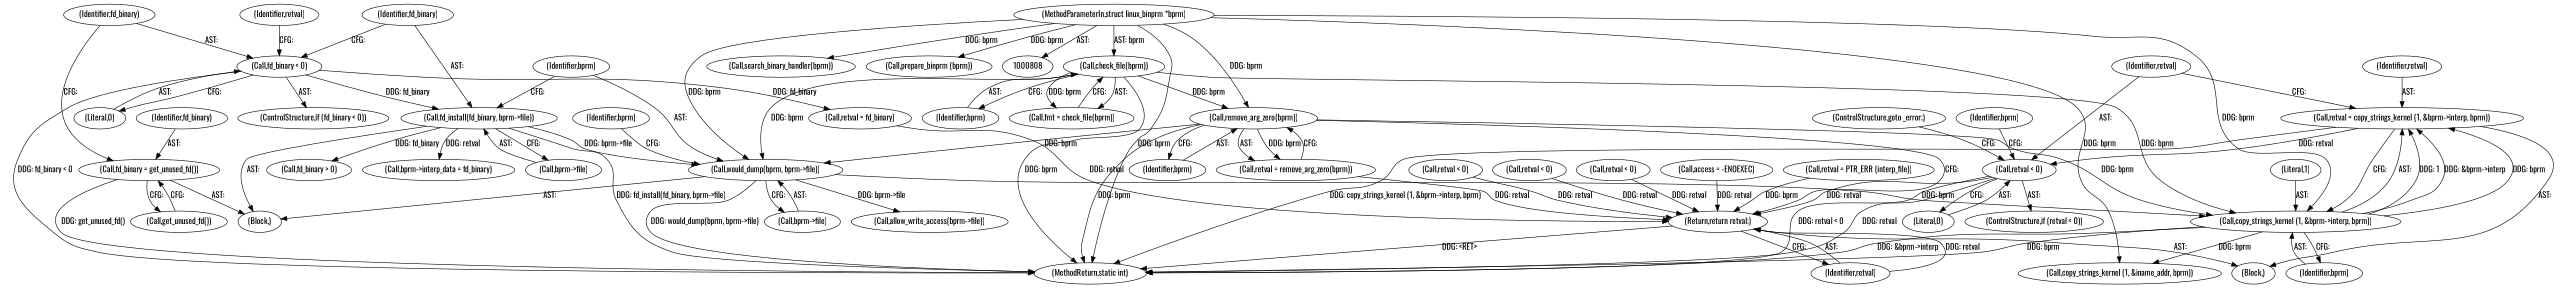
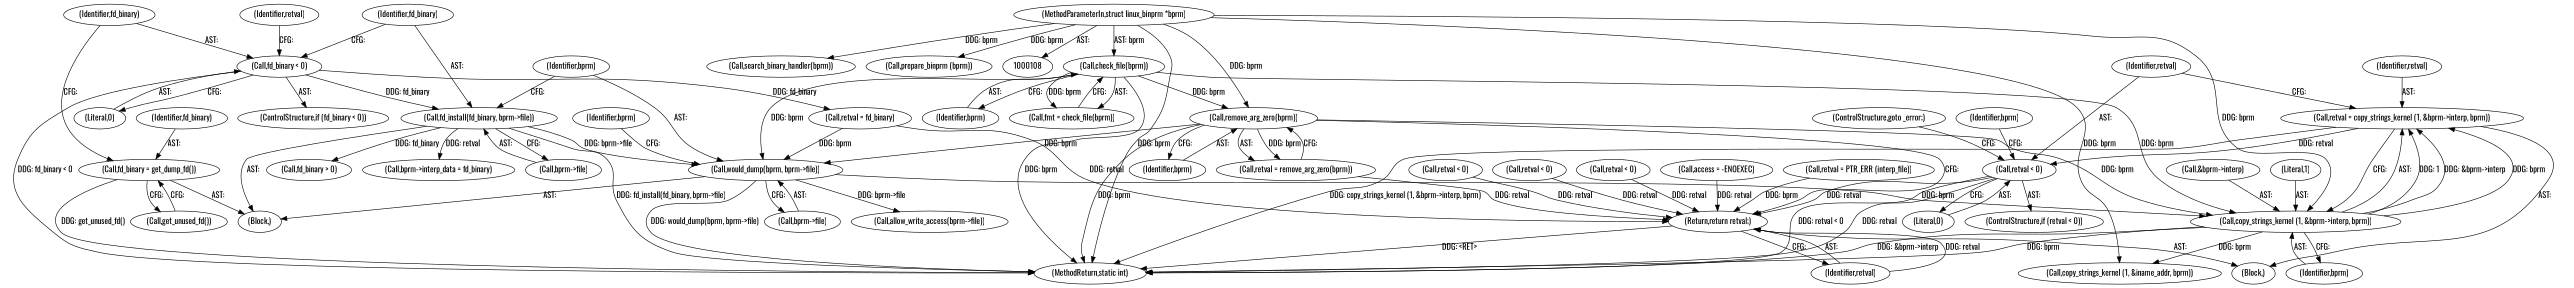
edge "(MethodParameterIn,struct linux_binprm *bprm)" -> "(Call,would_dump(bprm, bprm->file))": now "(Call,retval = fd_binary)" -> "(Call,would_dump(bprm, bprm->file))"
node "1000808": label "1000808" -> "1000108"
node "(Call,fd_binary = get_unused_fd())": label "(Call,fd_binary = get_unused_fd())" -> "(Call,fd_binary = get_dump_fd())"
node "(Call,&bprm->interp)": added
